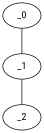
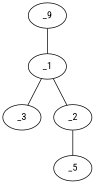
node "_0": label "_0" -> "_9"
node "_3": added
node "_5": added
